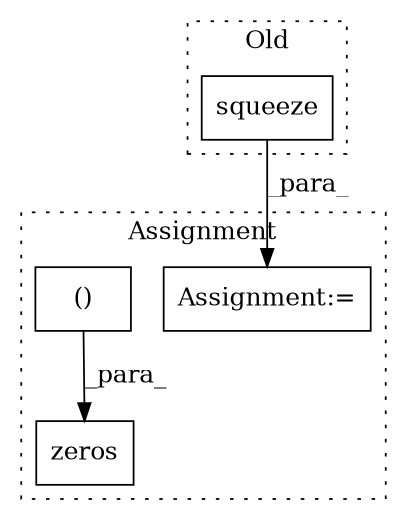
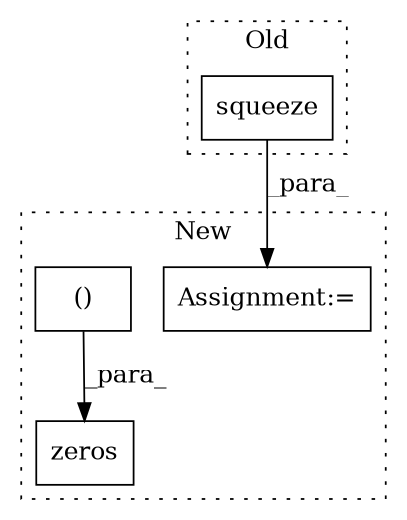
cluster "Assignment": label "Assignment" -> "New"
